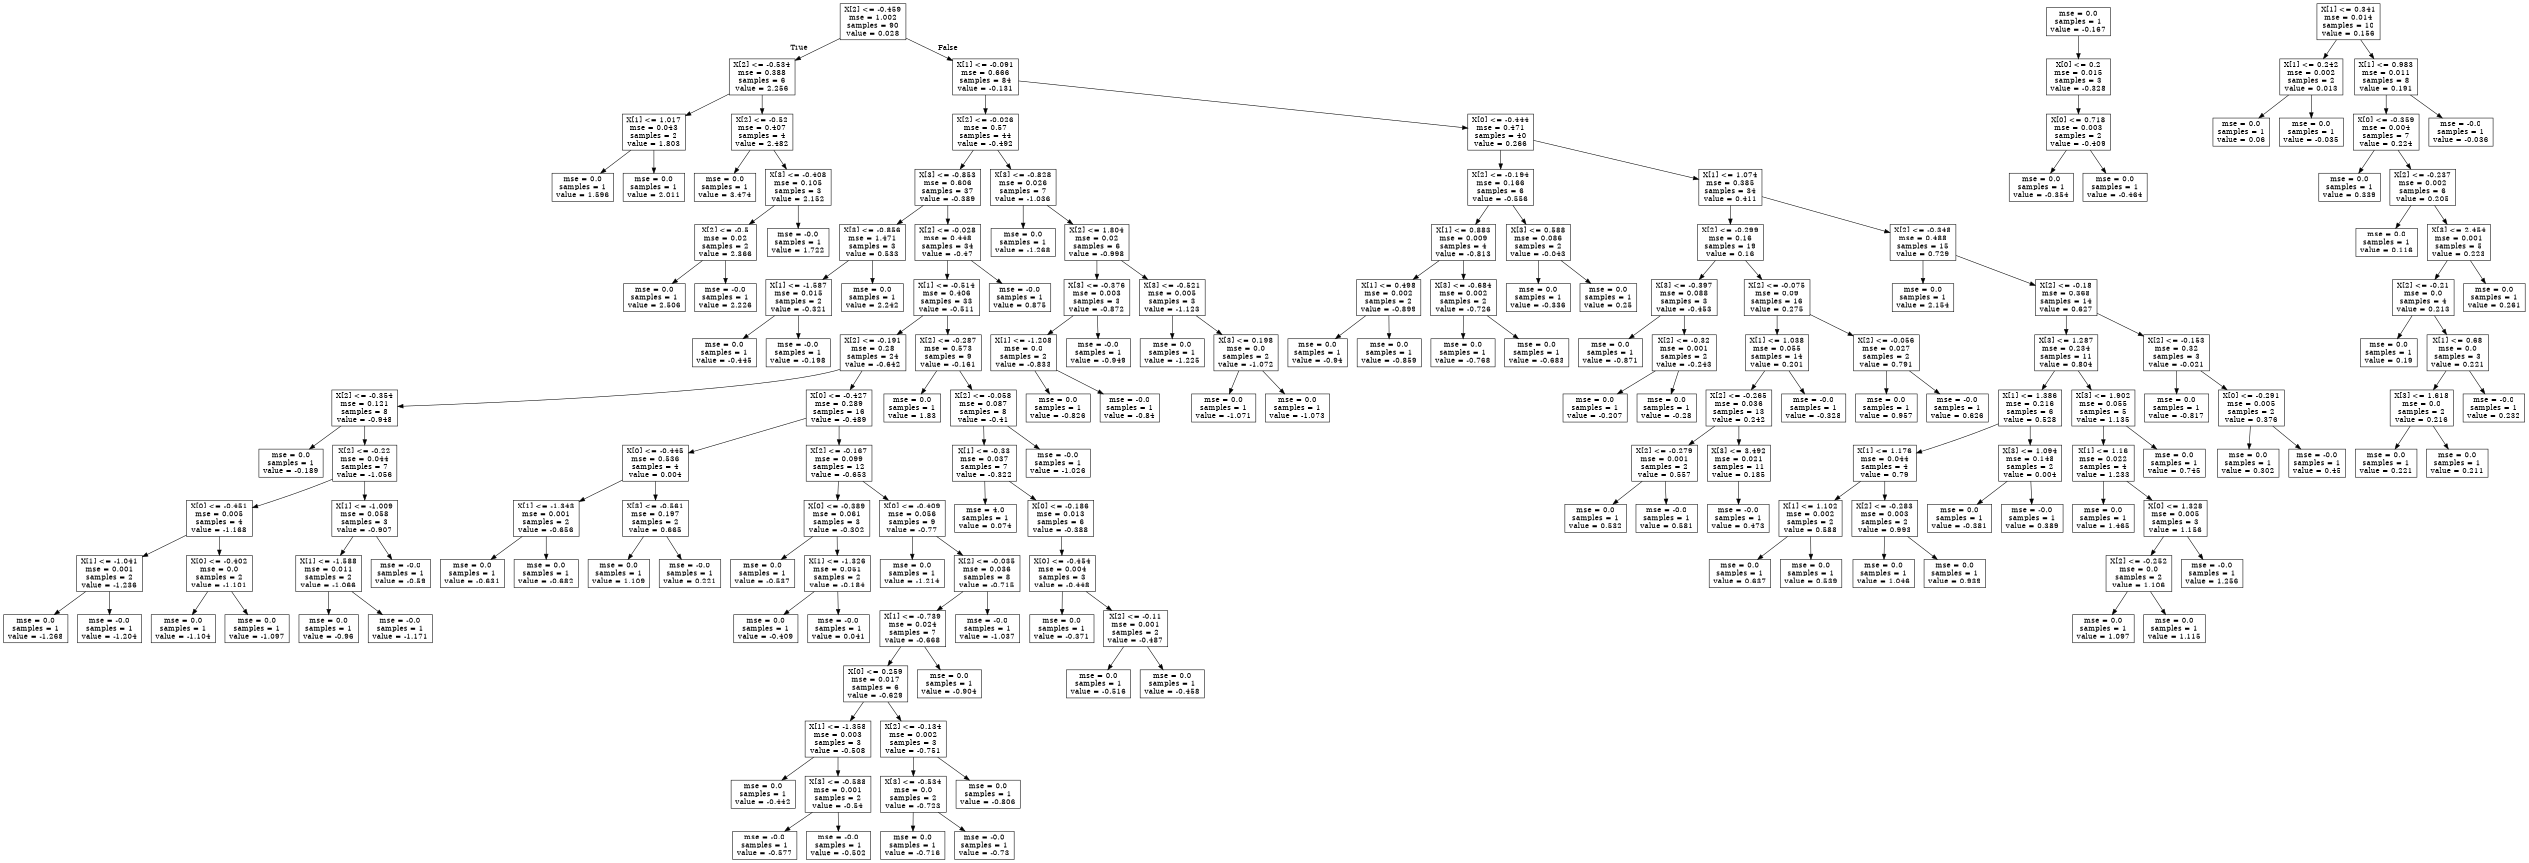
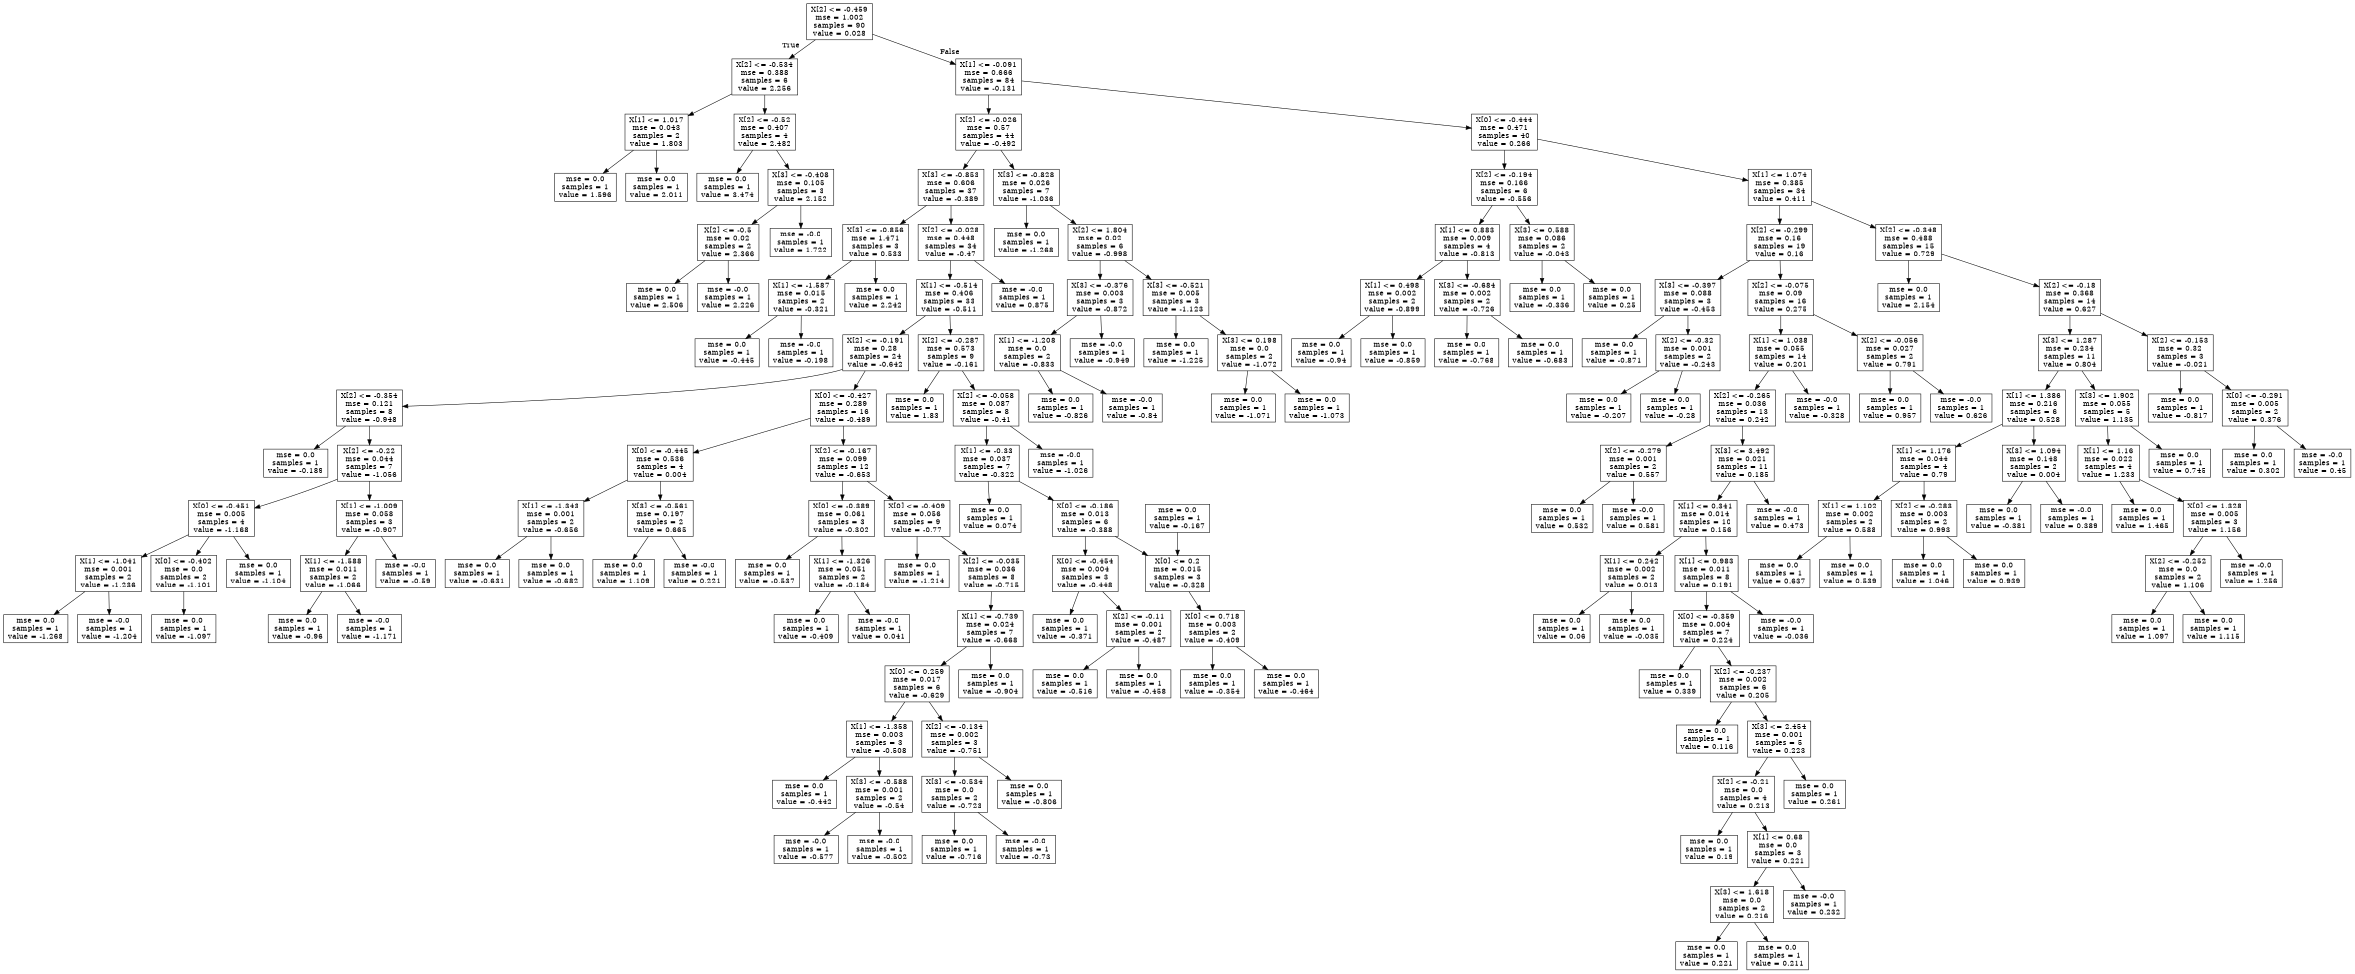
edge "X[3] <= 3.492 mse = 0.021 samples = 11 value = 0.185" -> "X[1] <= 0.341 mse = 0.014 samples = 10 value = 0.156": added
node "mse = 4.0 samples = 1 value = 0.074": label "mse = 4.0 samples = 1 value = 0.074" -> "mse = 0.0 samples = 1 value = 0.074"
edge "X[0] <= -0.186 mse = 0.013 samples = 6 value = -0.388" -> "X[0] <= 0.2 mse = 0.015 samples = 3 value = -0.328": added
edge "X[0] <= -0.402 mse = 0.0 samples = 2 value = -1.101" -> "mse = 0.0 samples = 1 value = -1.104": now "X[0] <= -0.451 mse = 0.005 samples = 4 value = -1.168" -> "mse = 0.0 samples = 1 value = -1.104"
node "mse = -0.0 samples = 1 value = -1.037": removed
